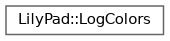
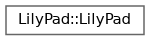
node "LilyPad::LogColors": label "LilyPad::LogColors" -> "LilyPad::LilyPad"
